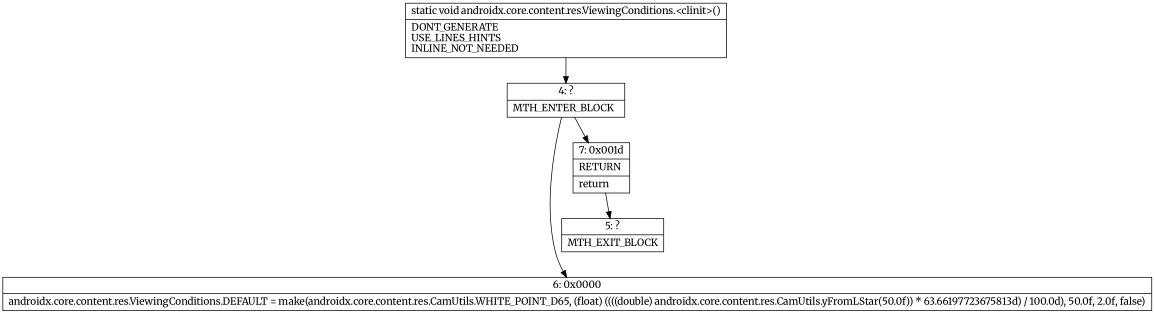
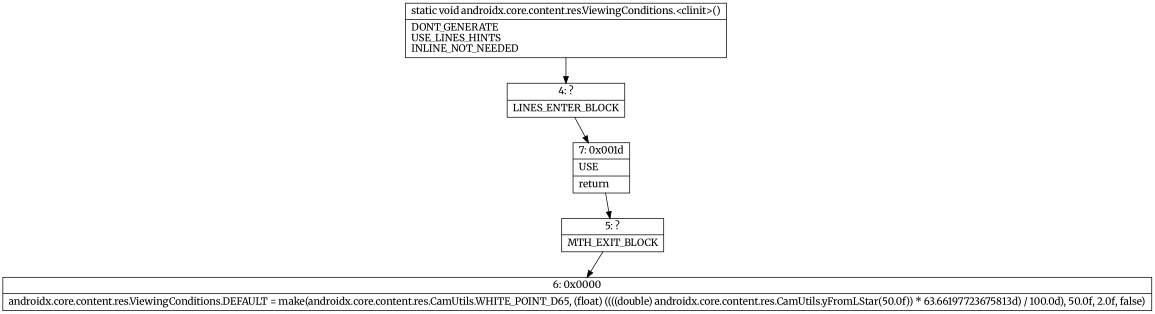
node "4: ?": text "MTH_ENTER_BLOCK" -> "LINES_ENTER_BLOCK"
node "7: 0x001d": text "RETURN" -> "USE"
edge "4: ?" -> "6: 0x0000": now "5: ?" -> "6: 0x0000"
